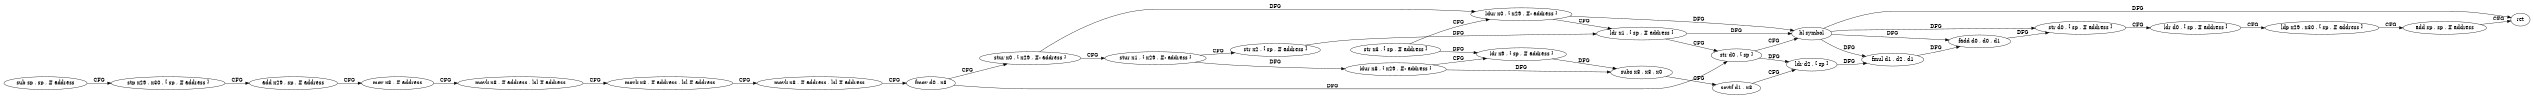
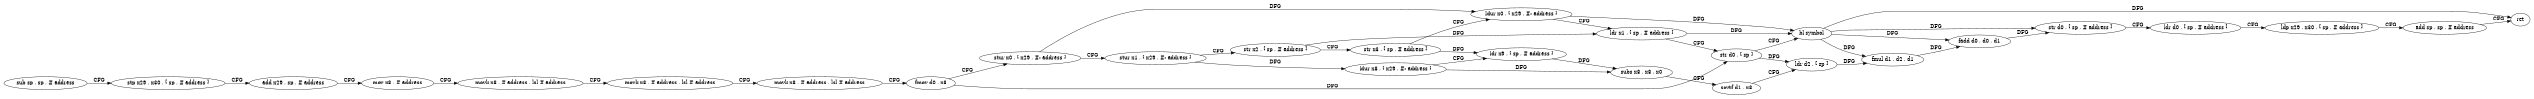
edge "str x2 , [ sp , # address ]" -> "str x3 , [ sp , # address ]": added, label "CFG"
